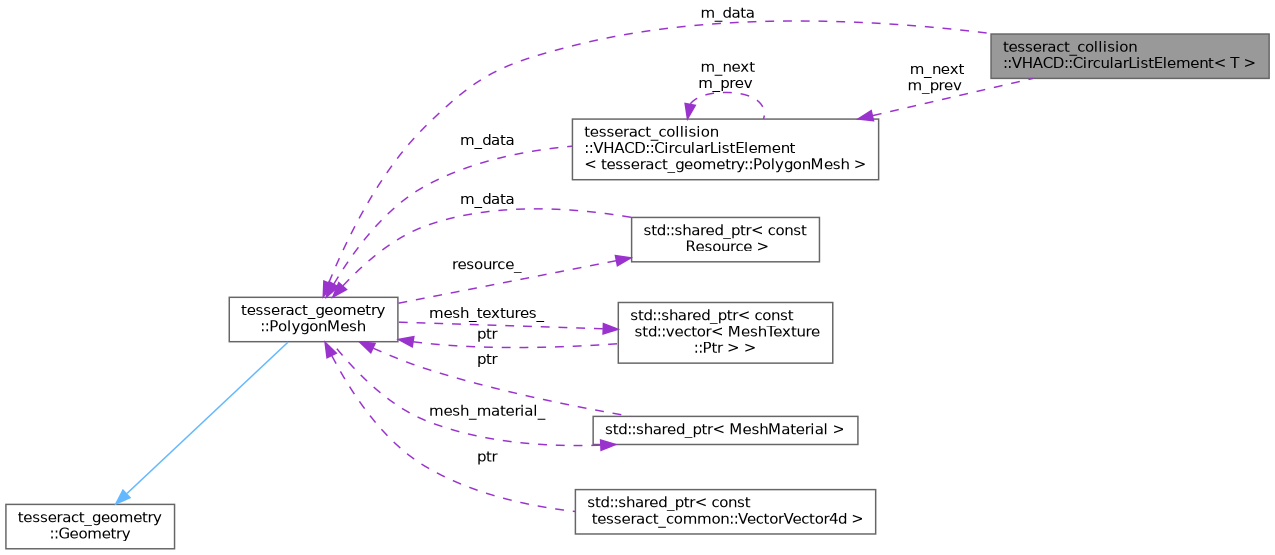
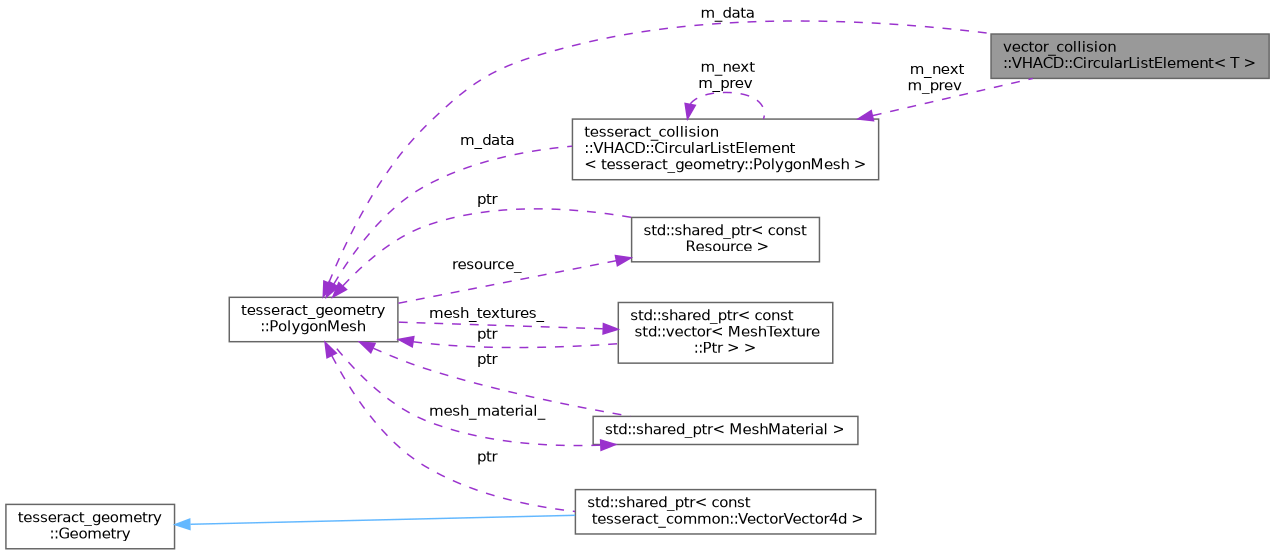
node "tesseract_collision ::VHACD::CircularListElement< T >": label "tesseract_collision ::VHACD::CircularListElement< T >" -> "vector_collision ::VHACD::CircularListElement< T >"
edge "std::shared_ptr< const Resource >" -> "tesseract_geometry ::PolygonMesh": label " m_data" -> " ptr"
edge "tesseract_geometry ::PolygonMesh" -> "tesseract_geometry ::Geometry": now "std::shared_ptr< const tesseract_common::VectorVector4d >" -> "tesseract_geometry ::Geometry"
